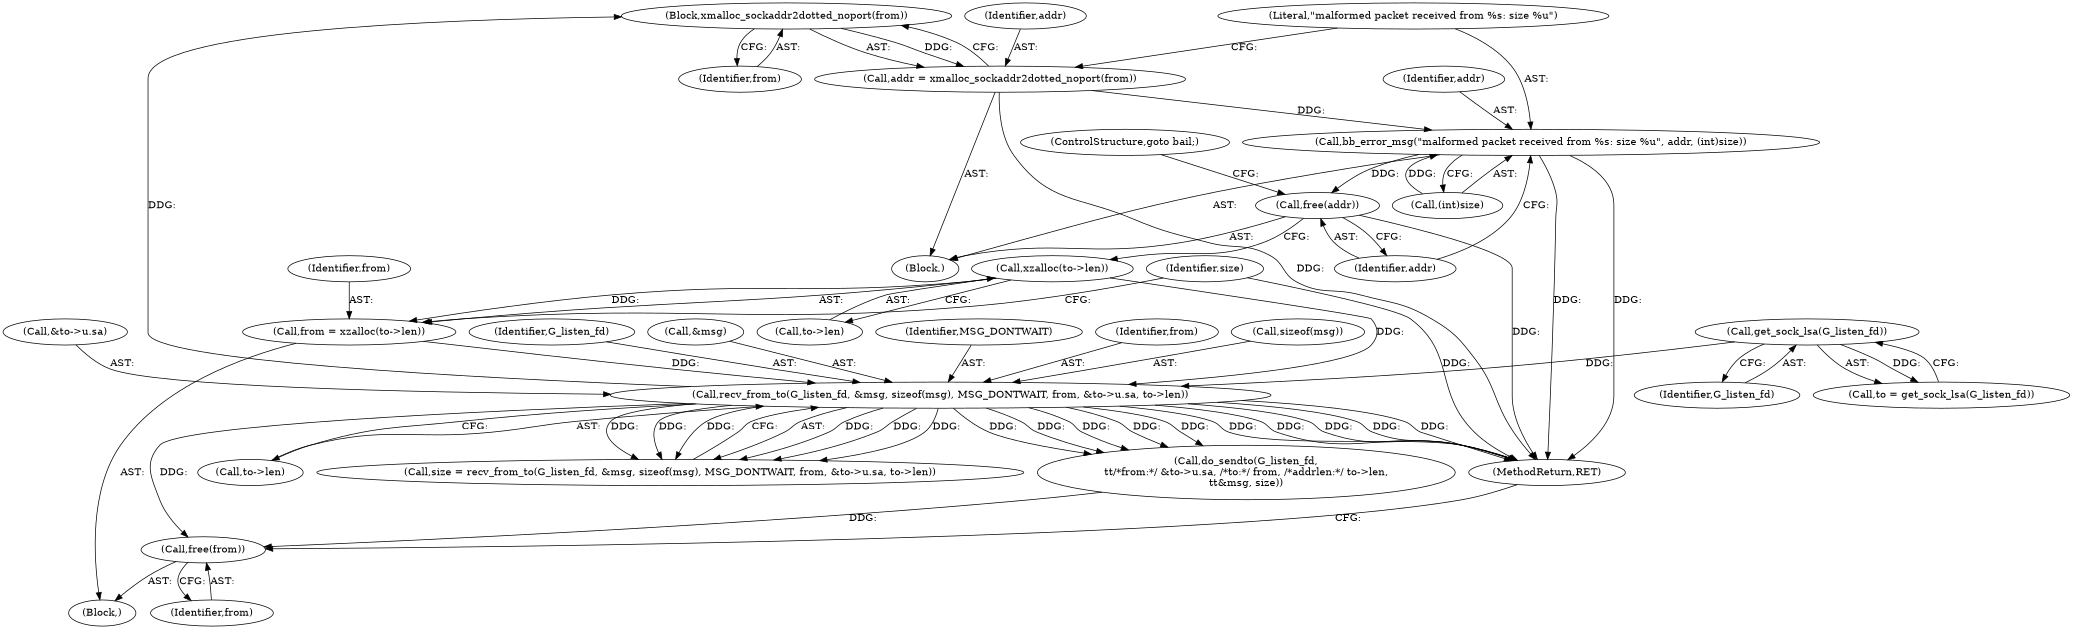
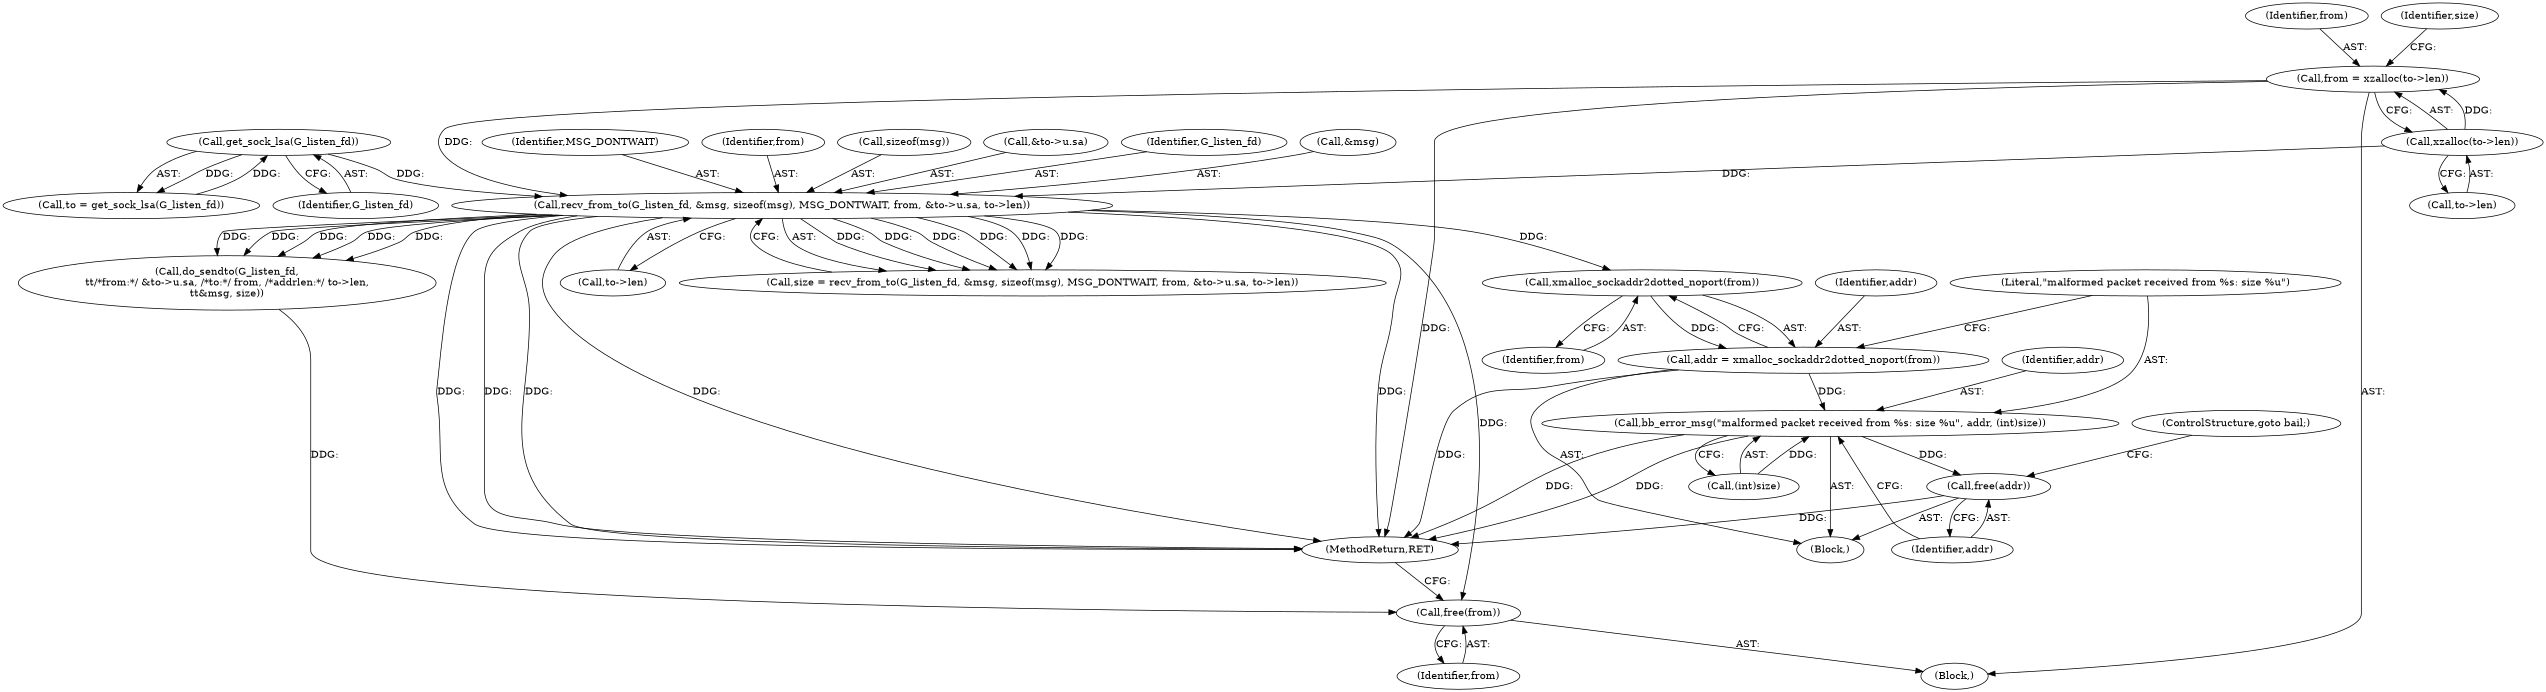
node "(Block,xmalloc_sockaddr2dotted_noport(from))": label "(Block,xmalloc_sockaddr2dotted_noport(from))" -> "(Call,xmalloc_sockaddr2dotted_noport(from))"
edge "(Call,free(addr))" -> "(Call,xzalloc(to->len))": now "(Call,from = xzalloc(to->len))" -> "(Call,xzalloc(to->len))"
edge "(Identifier,size)" -> "(MethodReturn,RET)": now "(Call,from = xzalloc(to->len))" -> "(MethodReturn,RET)"
edge "(Call,to = get_sock_lsa(G_listen_fd))" -> "(Call,get_sock_lsa(G_listen_fd))": label "CFG: " -> "DDG: "
